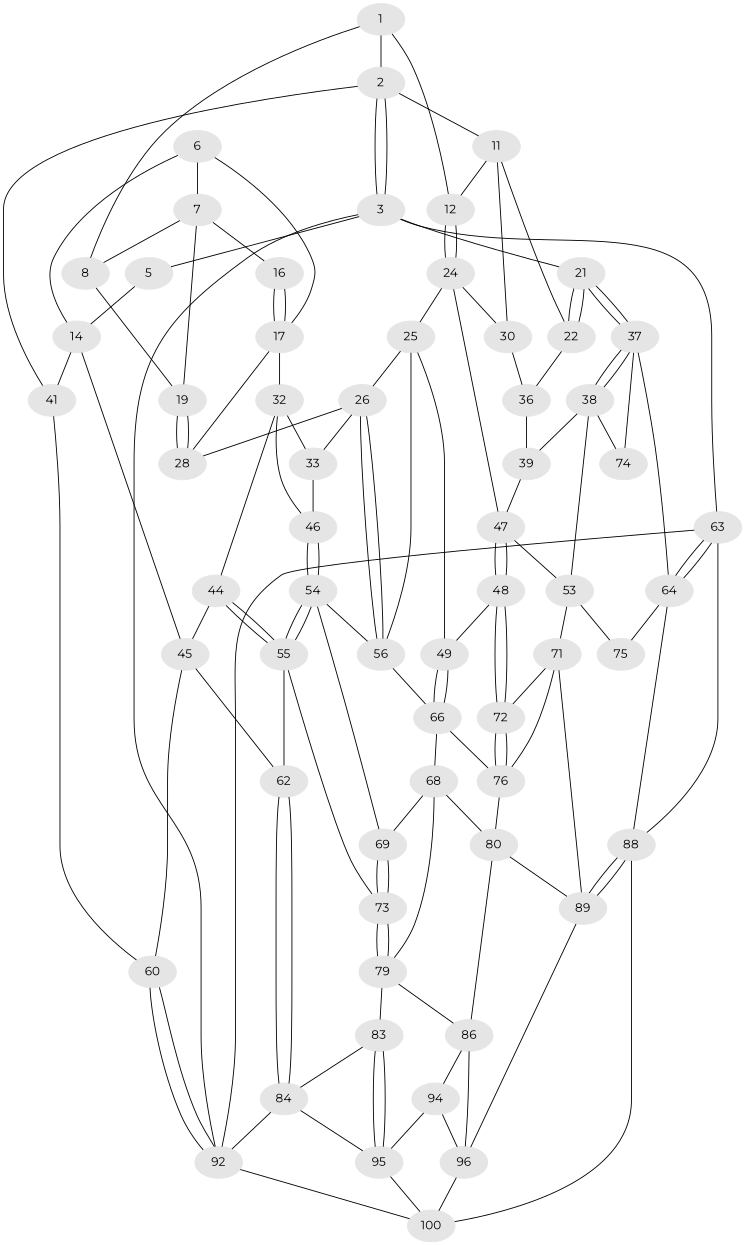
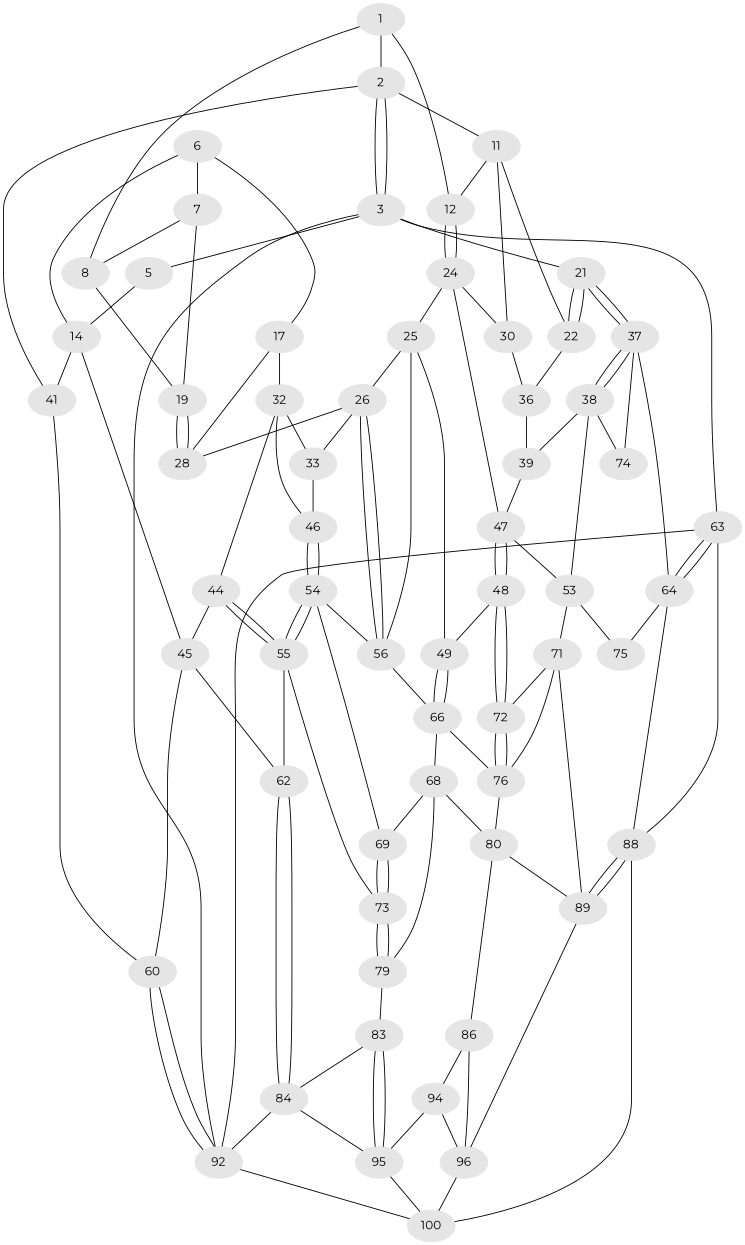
node "16": removed
edge "79" -- "86": removed
